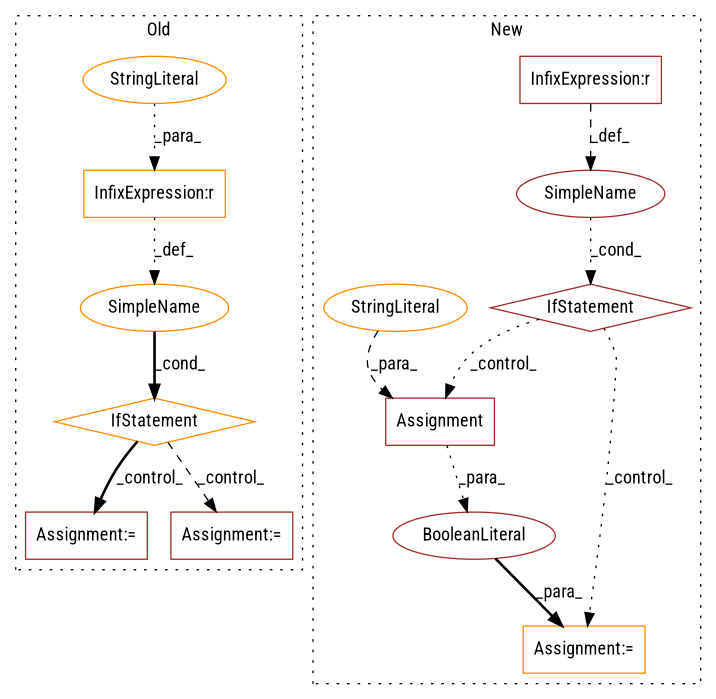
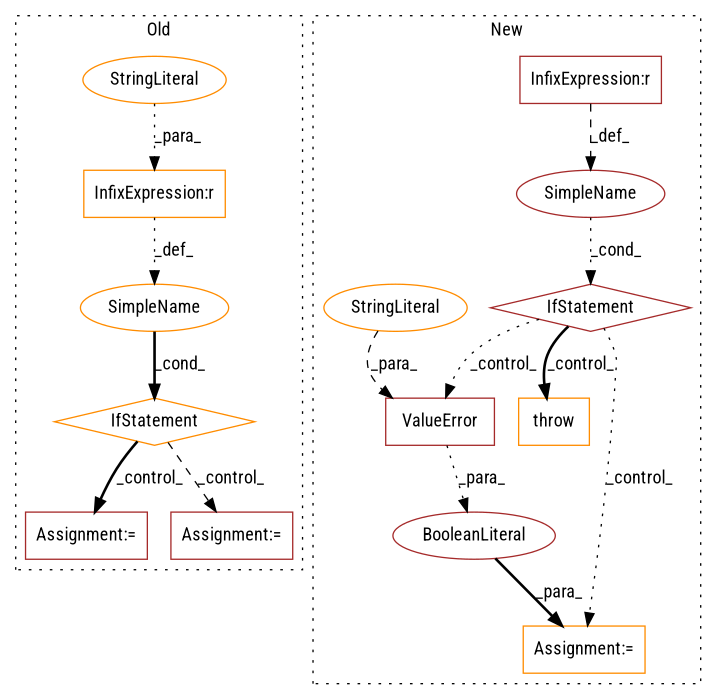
node "Assignment": label "Assignment" -> "ValueError"
node "throw": added
